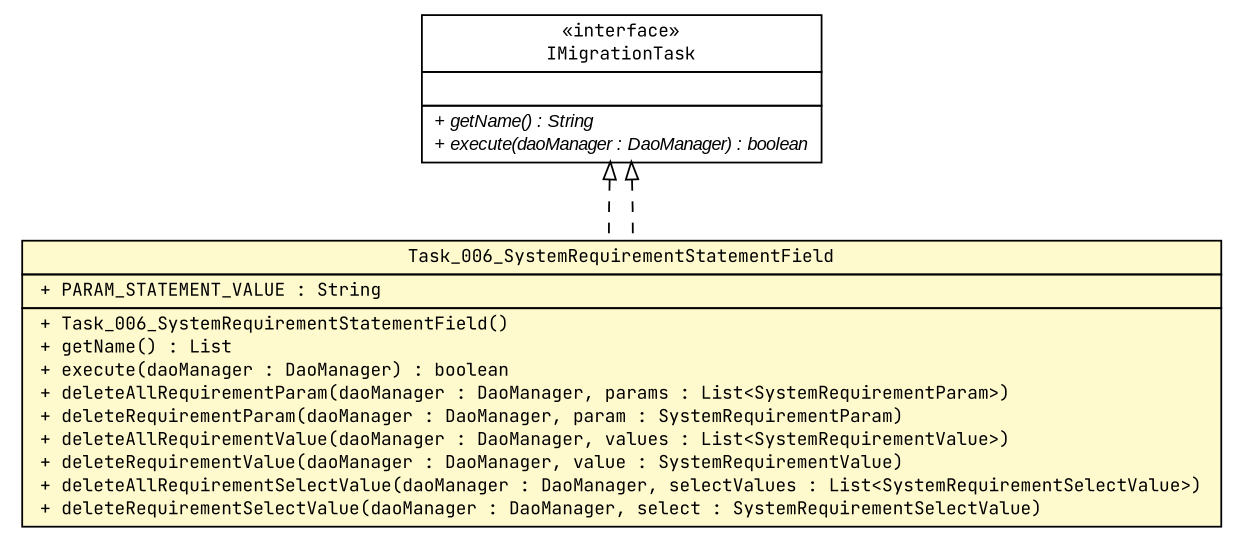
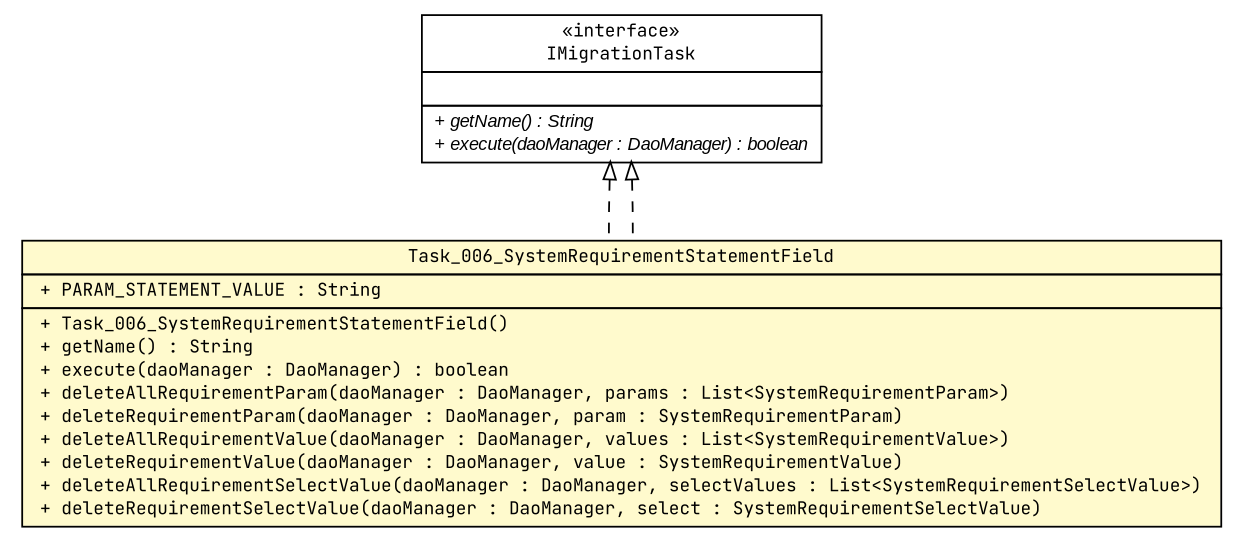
node "Task_006_SystemRequirementStatementField": text "+ getName() : List" -> "+ getName() : String"
